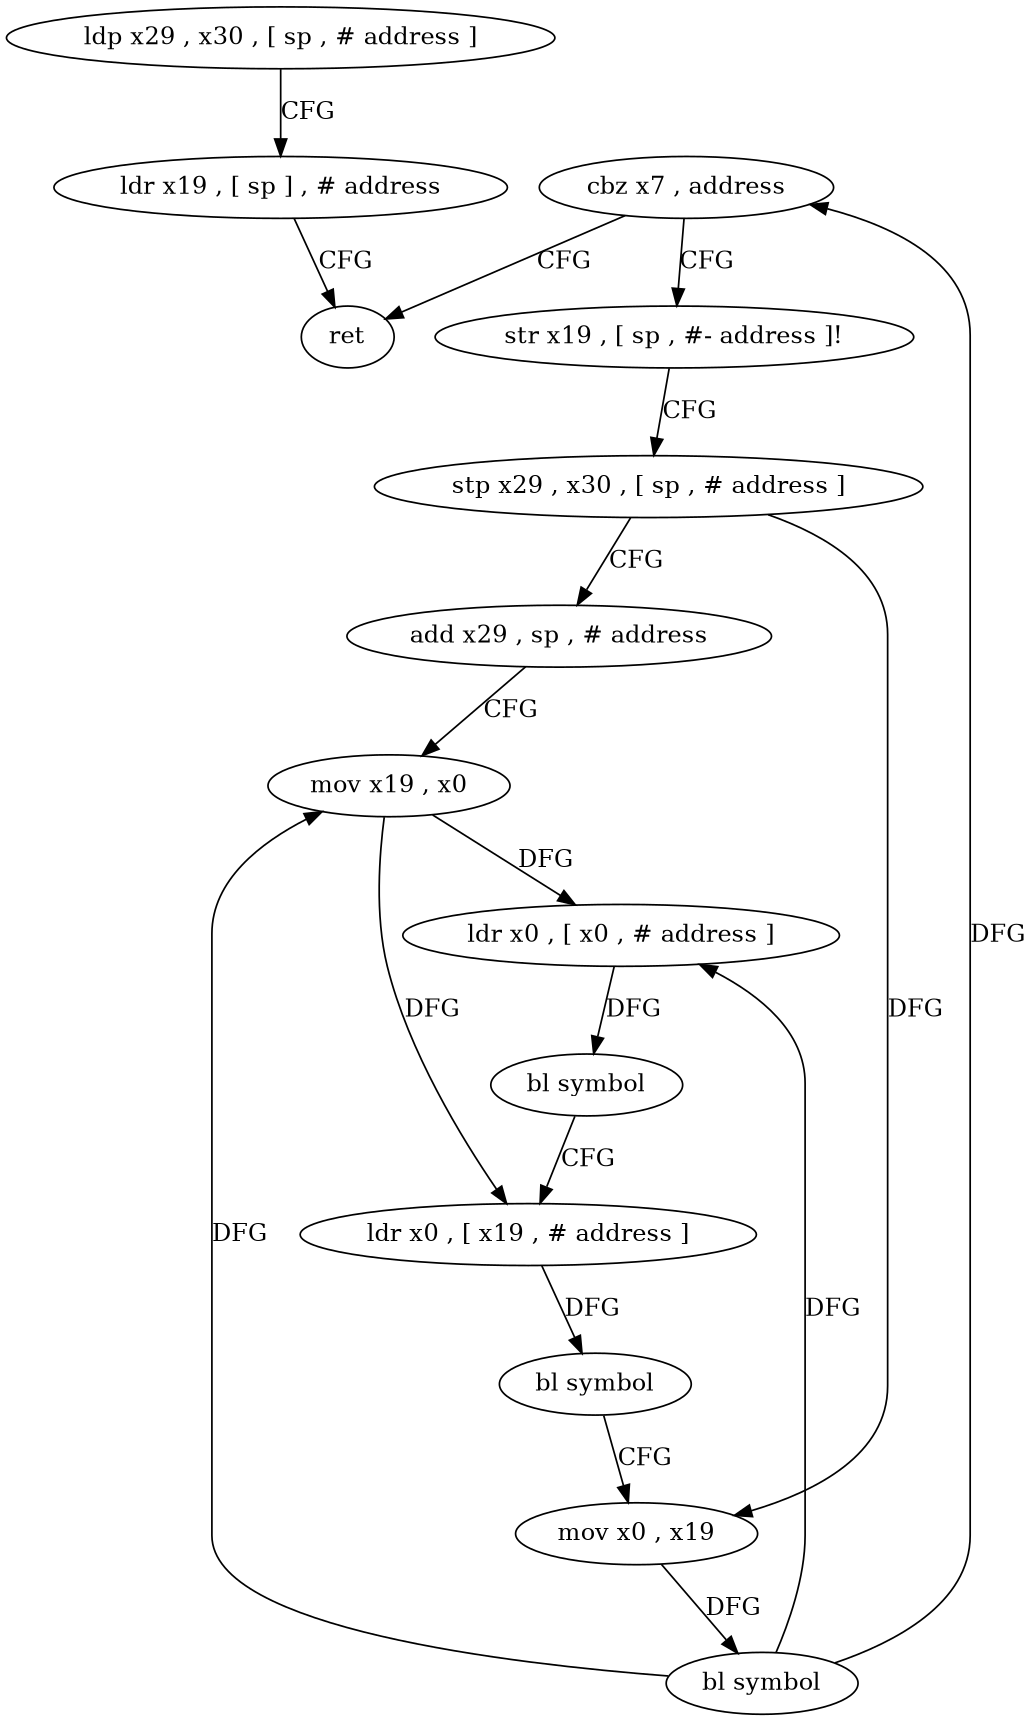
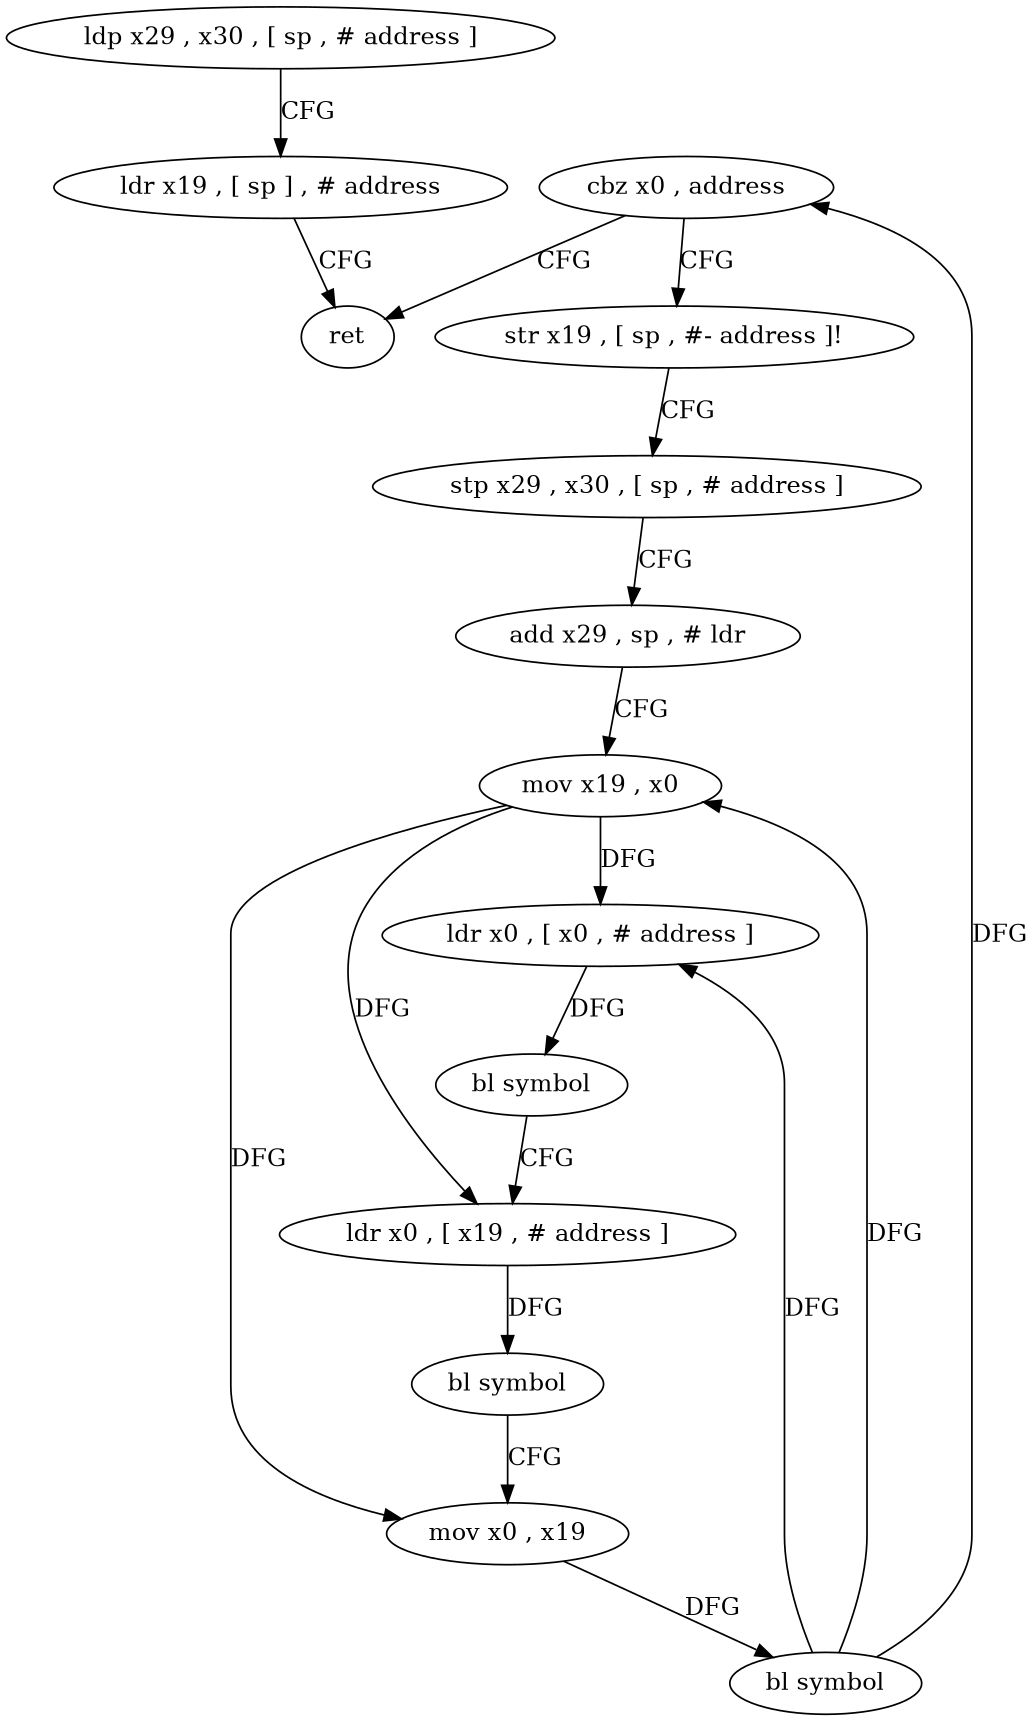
node "cbz x7 , address": label "cbz x7 , address" -> "cbz x0 , address"
node "add x29 , sp , # address": label "add x29 , sp , # address" -> "add x29 , sp , # ldr"
edge "stp x29 , x30 , [ sp , # address ]" -> "mov x0 , x19": now "mov x19 , x0" -> "mov x0 , x19"
